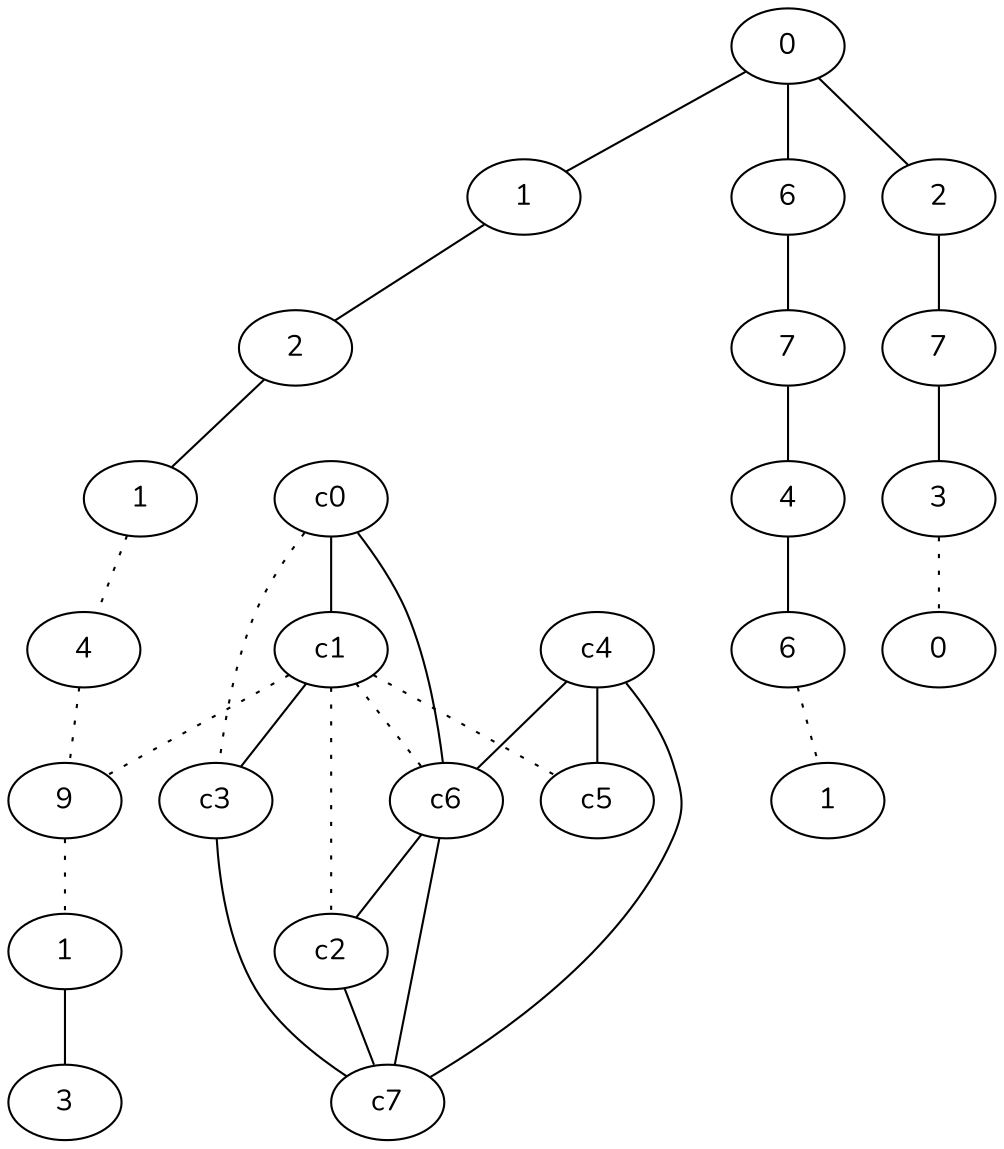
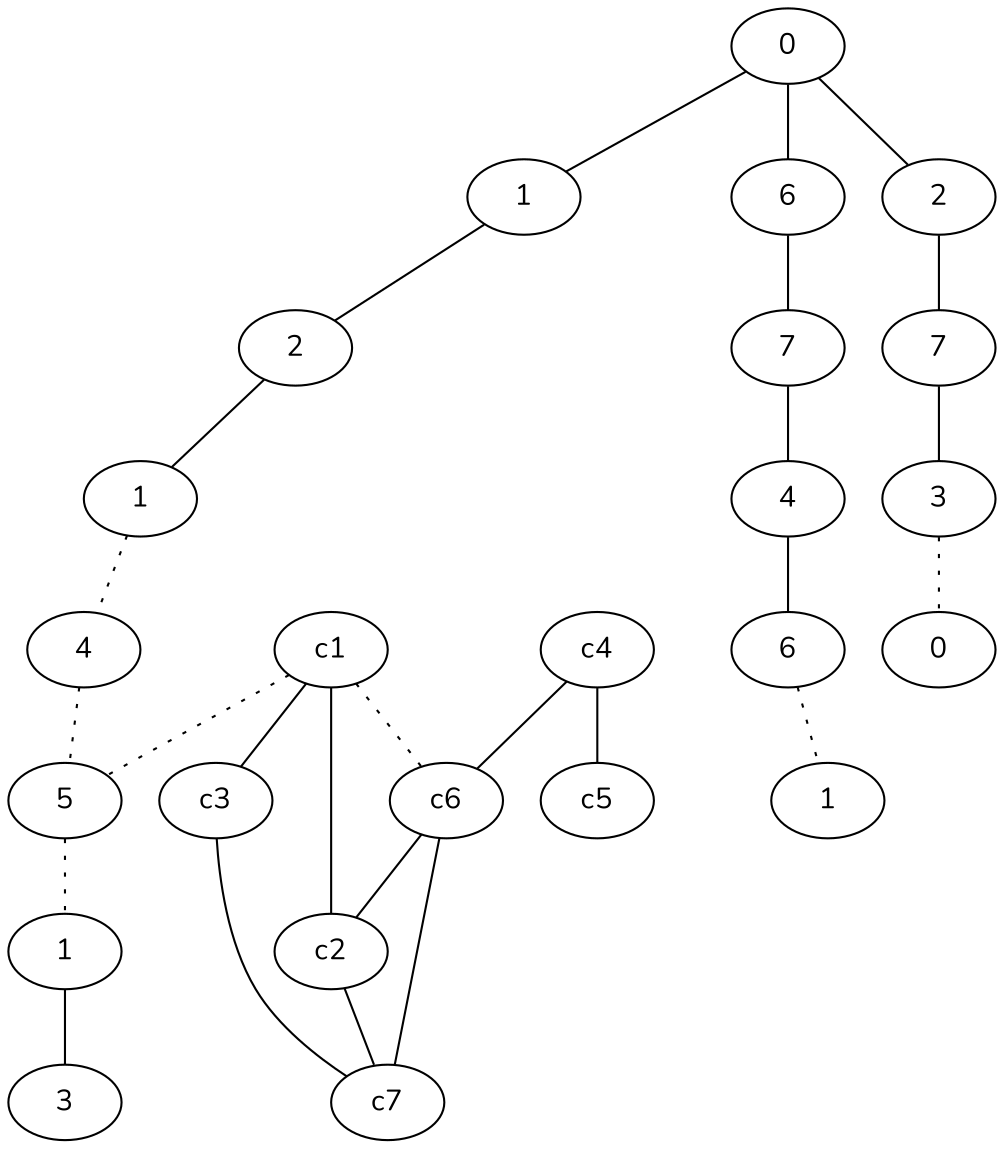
node "c0": removed
edge "c1" -- "c5": removed
node "9": label "9" -> "5"
edge "c1" -- "c2": style dotted -> solid
edge "c4" -- "c7": removed
